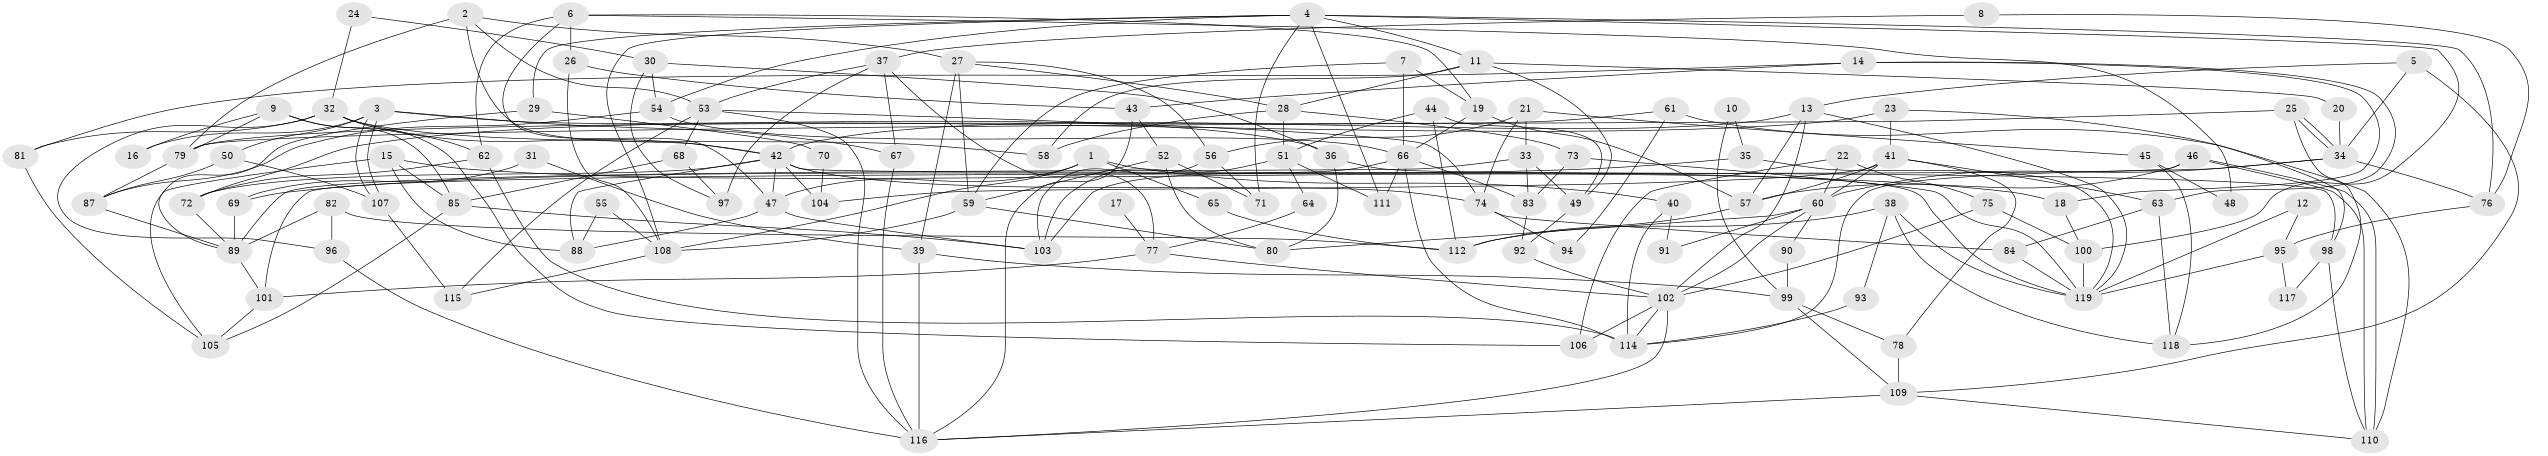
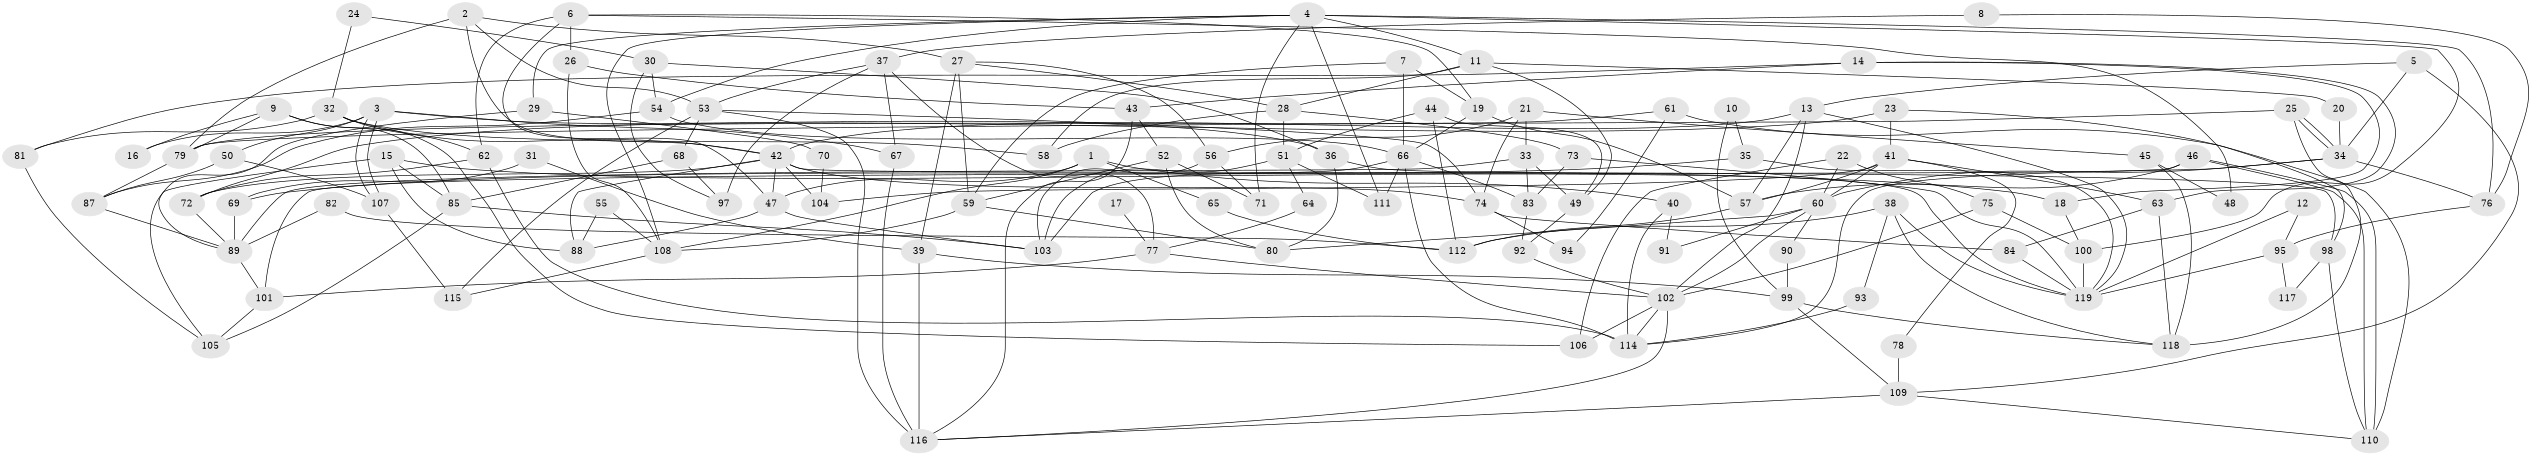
node "96": removed
edge "99" -- "78": now "99" -- "118"
